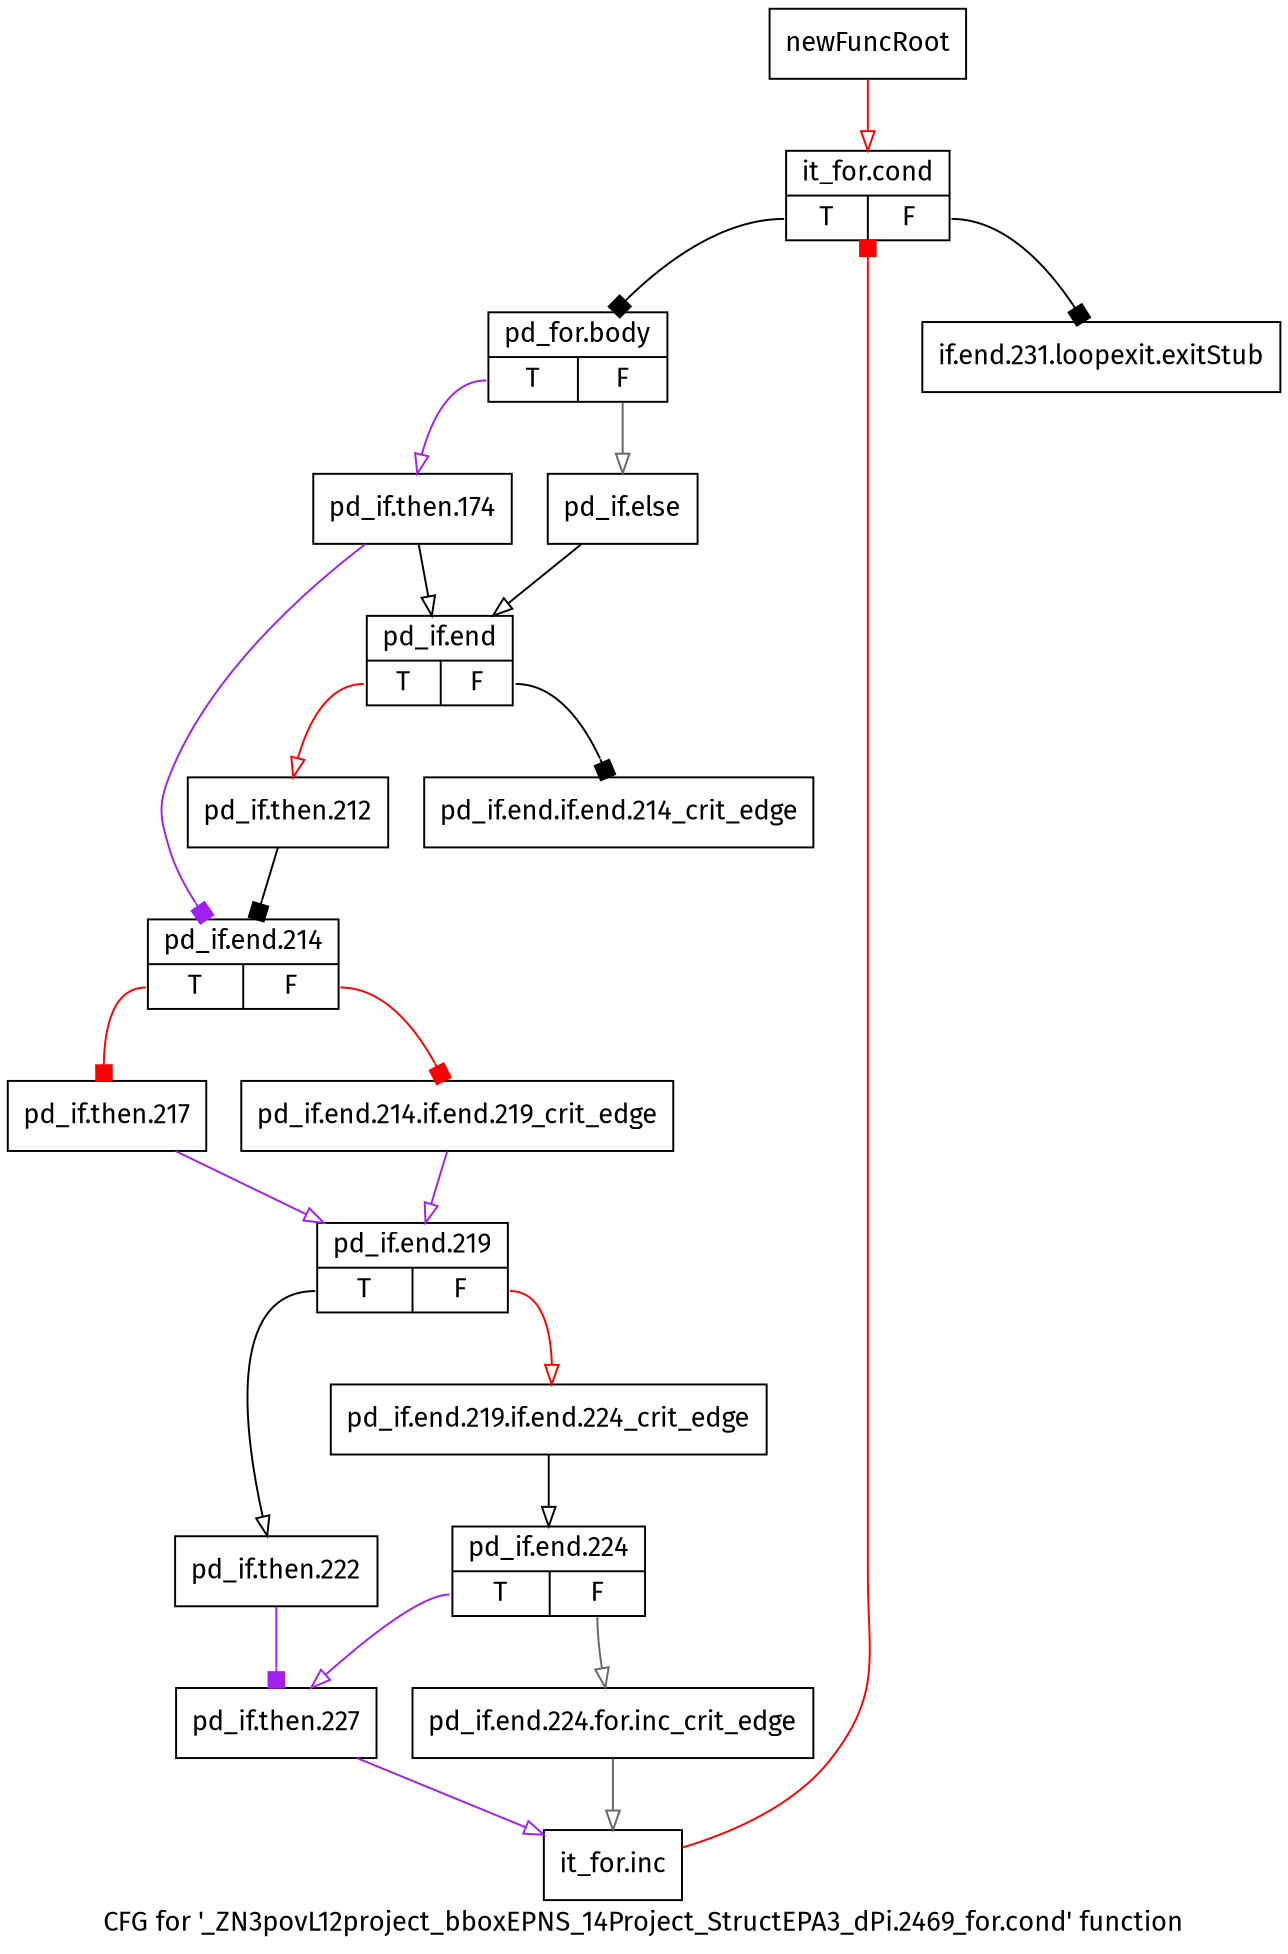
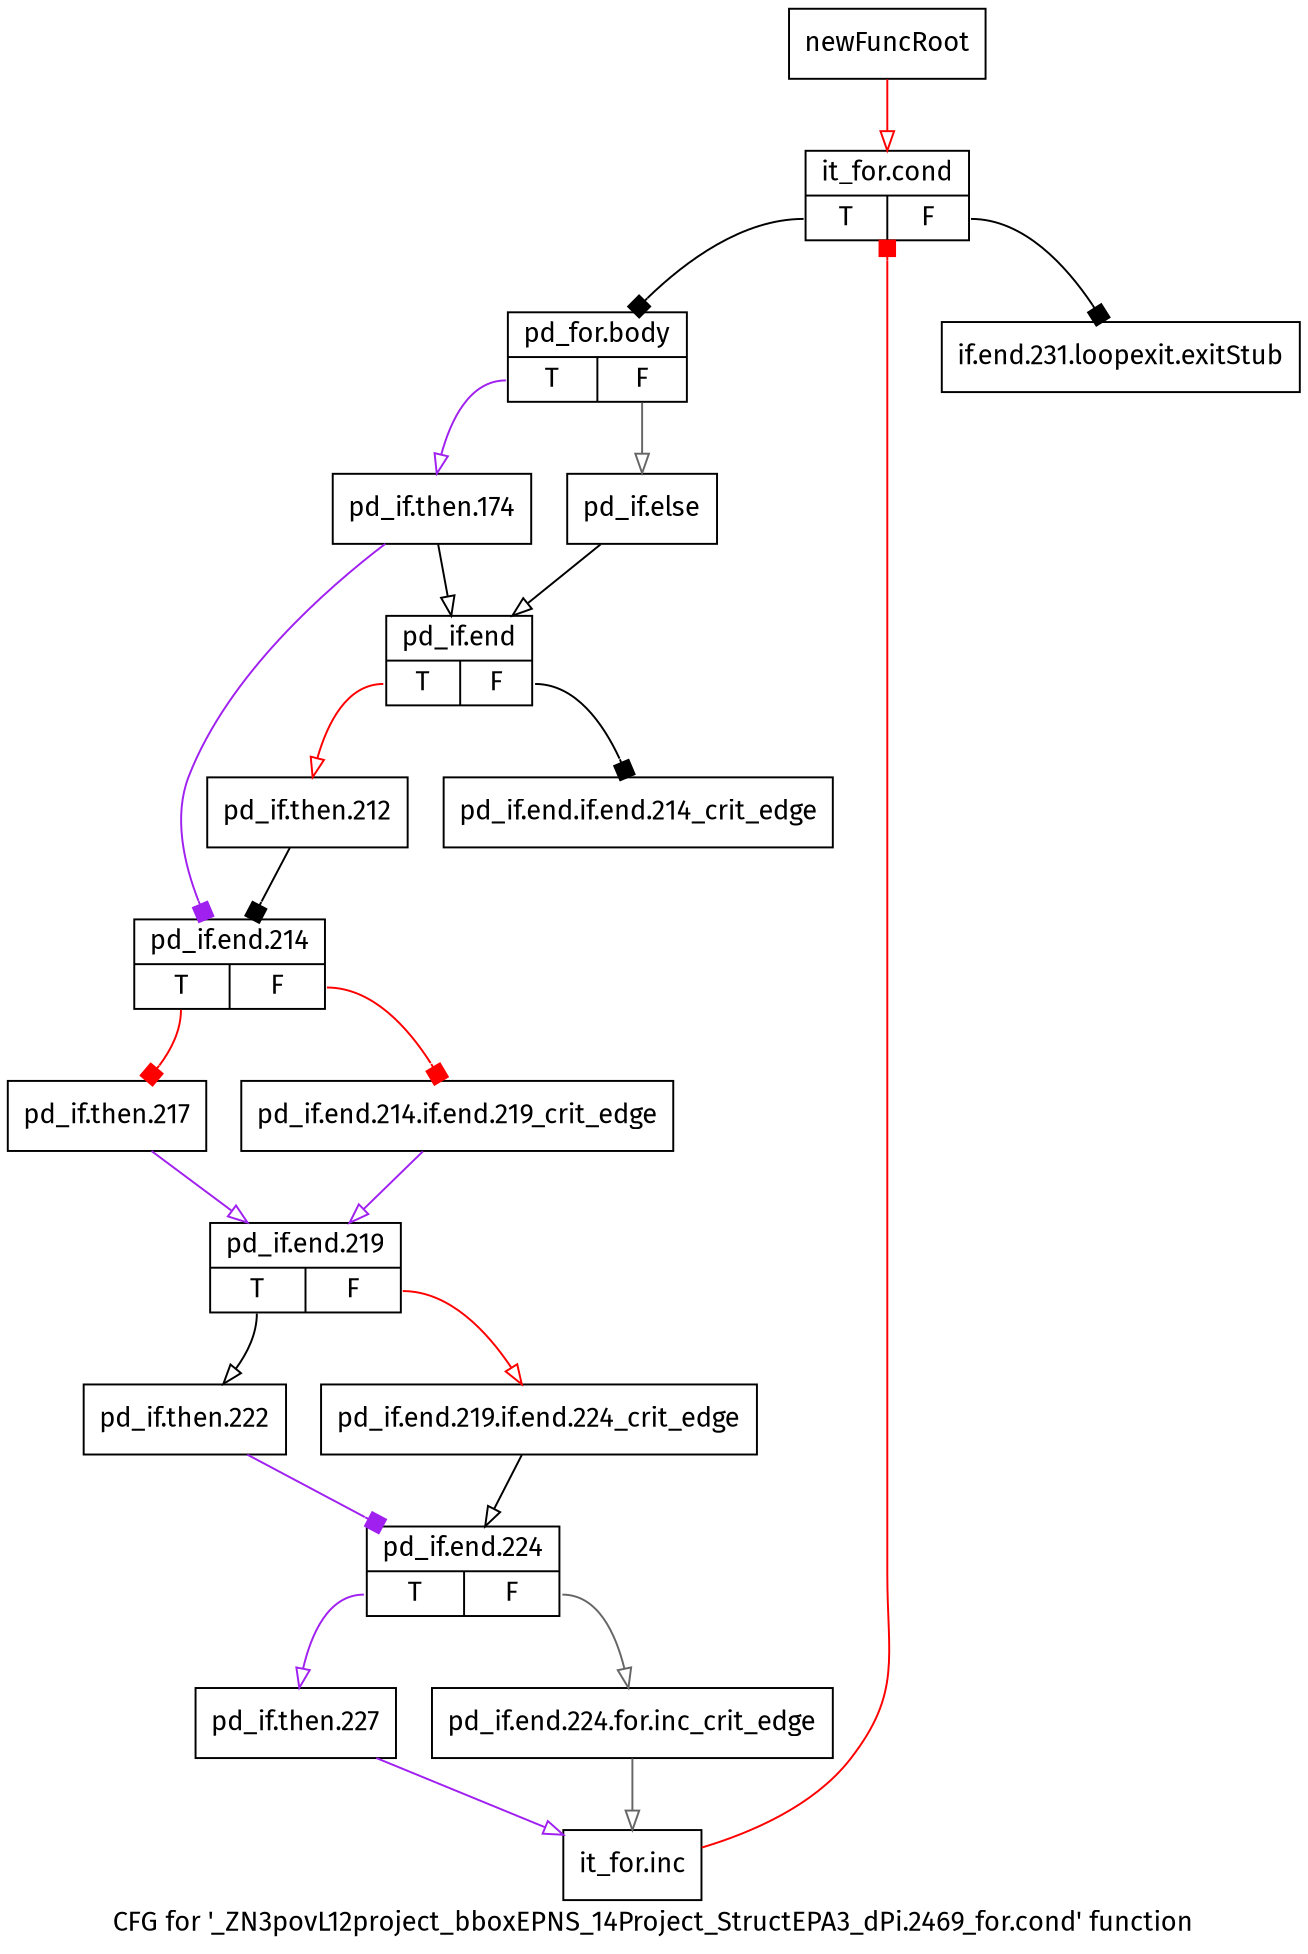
edge "pd_if.then.222" -> "pd_if.then.227": now "pd_if.then.222" -> "pd_if.end.224"
